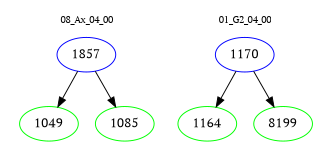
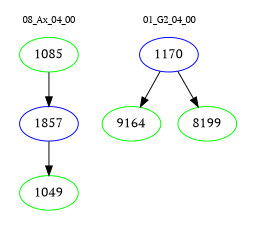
edge "1857" -> "1085": reversed
node "1164": label "1164" -> "9164"
